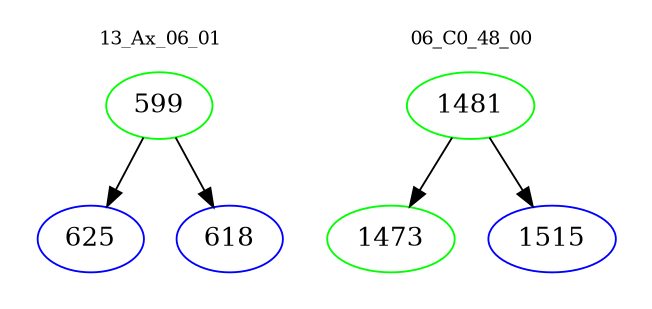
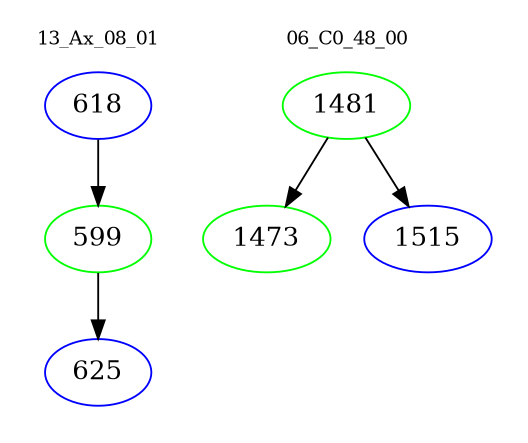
cluster "13_Ax_06_01": label "13_Ax_06_01" -> "13_Ax_08_01"
edge "599" -> "618": reversed
